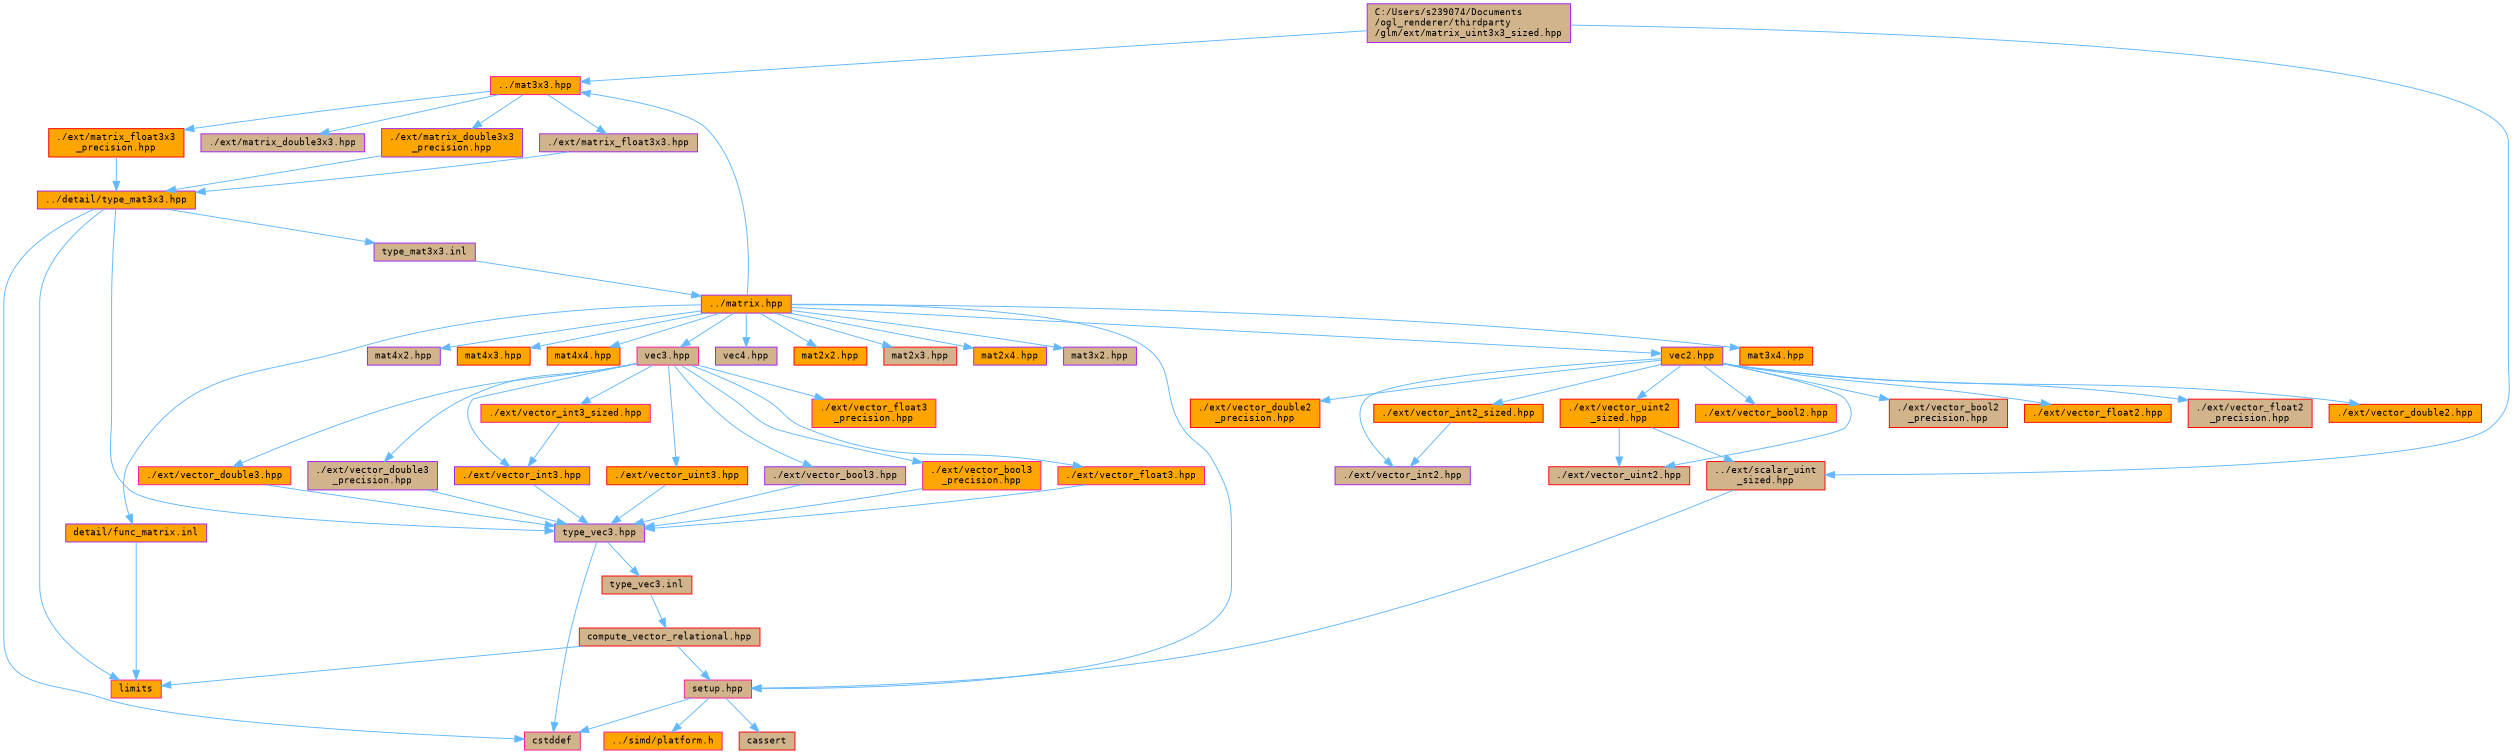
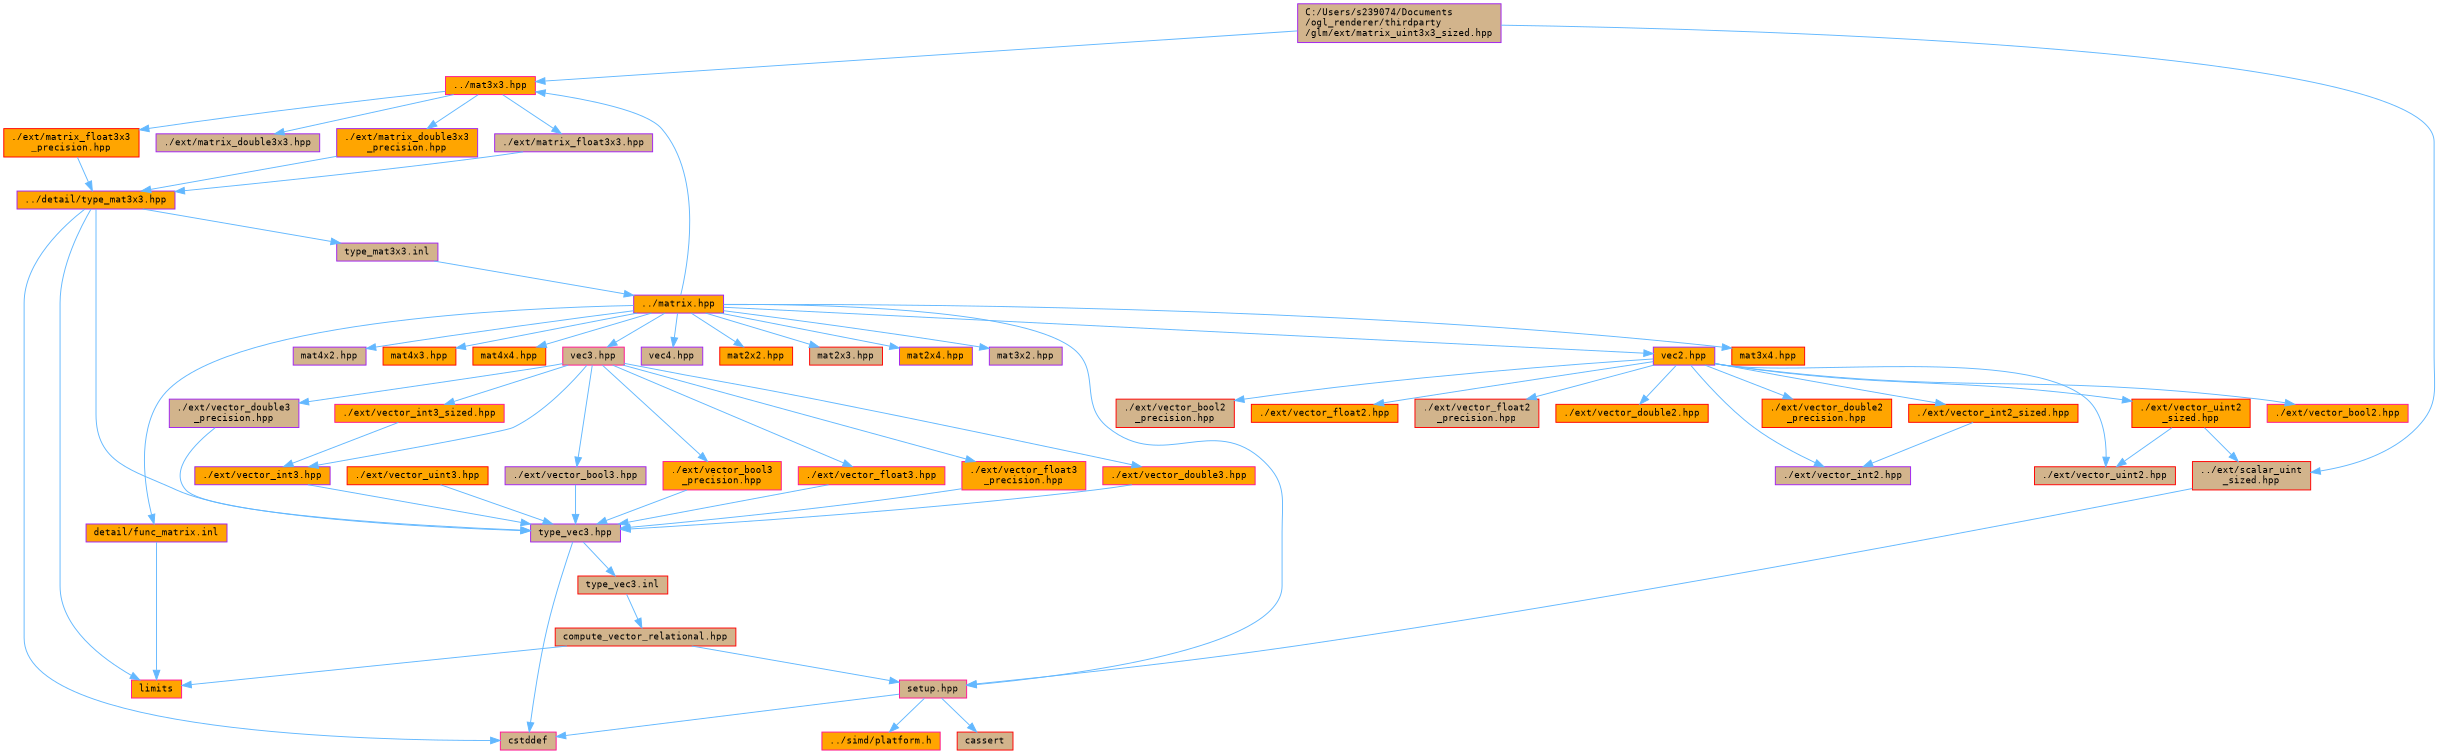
edge "vec3.hpp" -> "./ext/vector_uint3.hpp": removed
edge "./ext/vector_float3 _precision.hpp" -> "type_vec3.hpp": added
